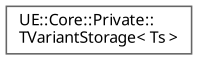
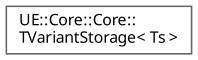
node "UE::Core::Private:: TVariantStorage< Ts >": label "UE::Core::Private:: TVariantStorage< Ts >" -> "UE::Core::Core:: TVariantStorage< Ts >"
